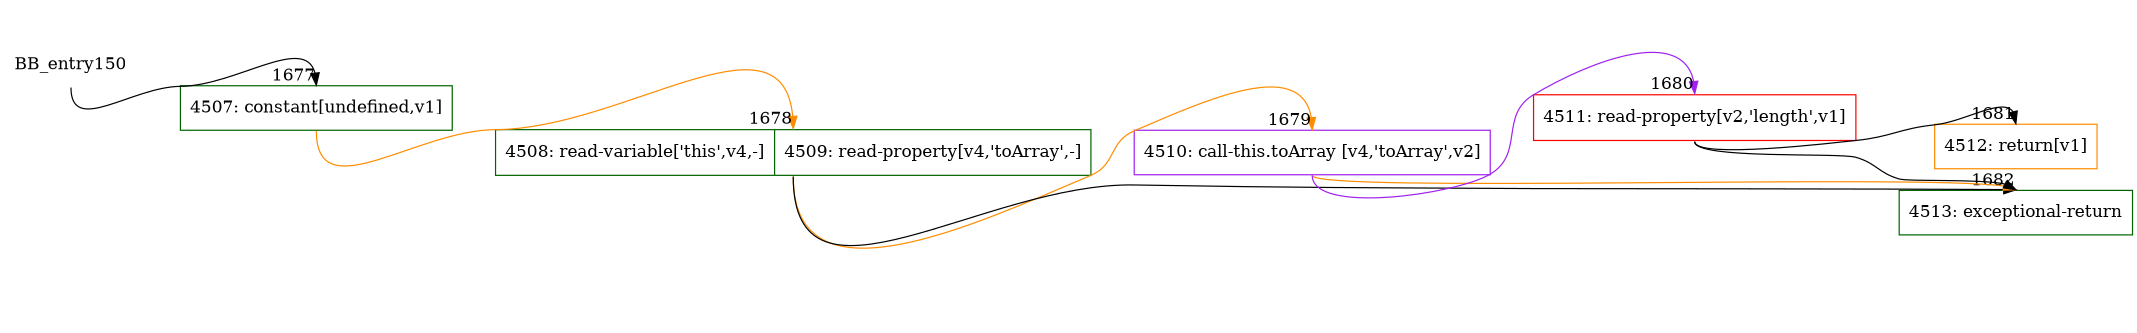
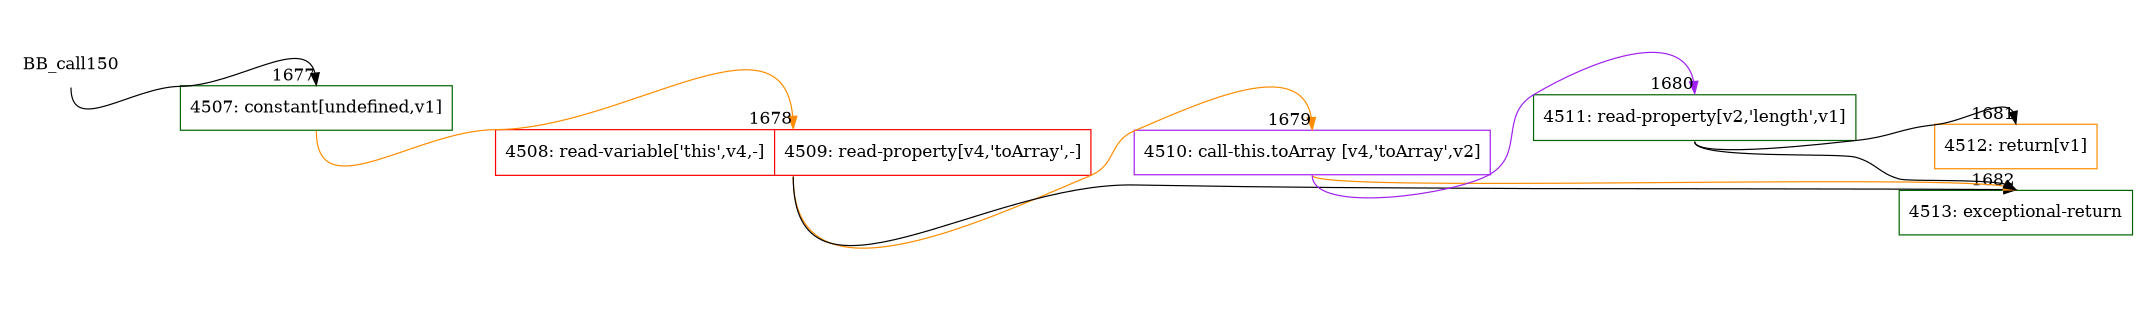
node "BB_entry150": label "BB_entry150" -> "BB_call150"
node "4511: read-property[v2,'length',v1]": color red -> darkgreen
node "4508: read-variable['this',v4,-]": color darkgreen -> red
